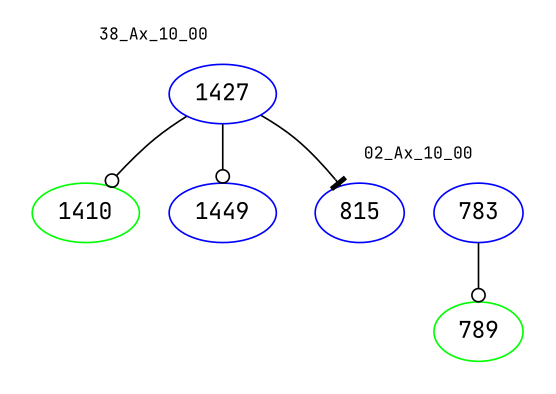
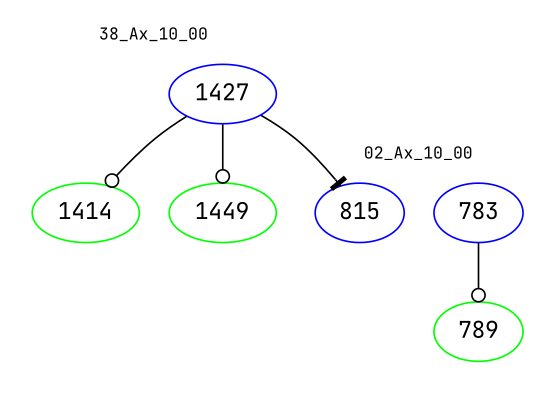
node "1410": label "1410" -> "1414"
node "1449": color blue -> green
